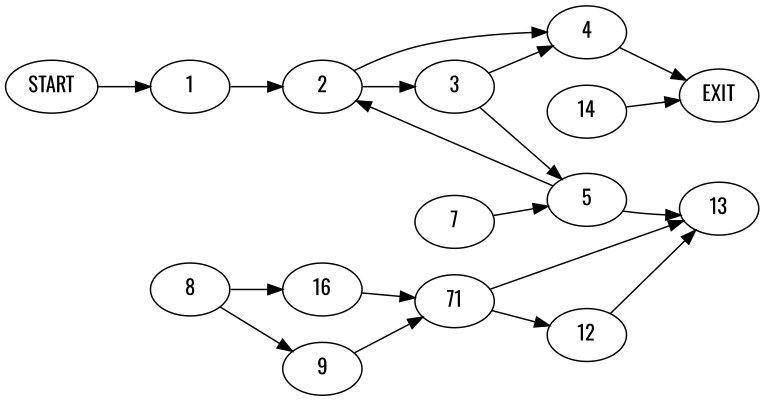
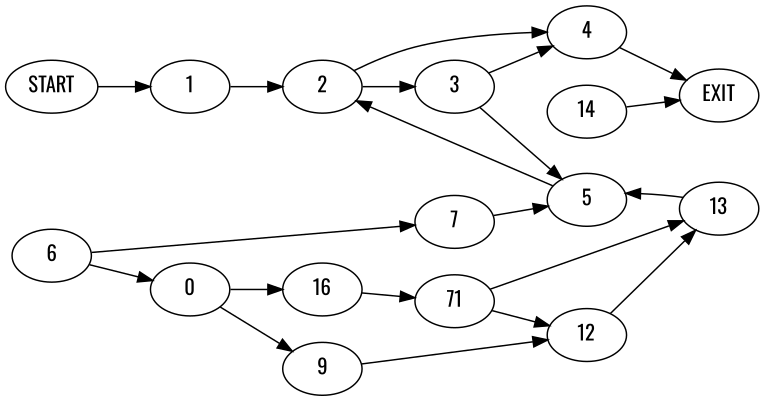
edge "5" -> "13": reversed
node "6": added
node "8": label "8" -> "0"
edge "9" -> "71": now "9" -> "12"
